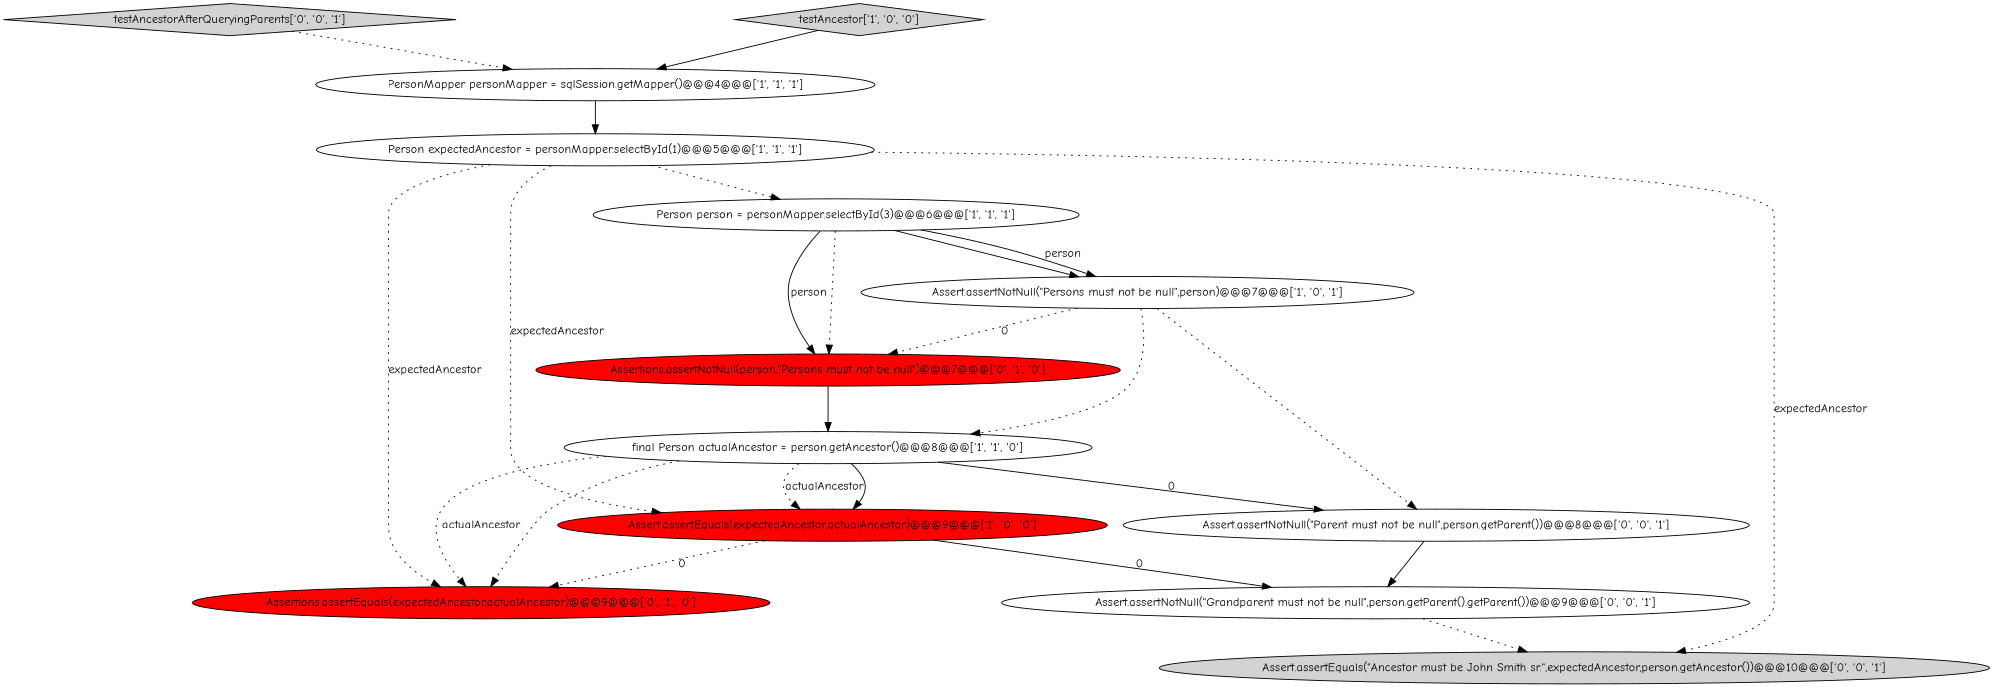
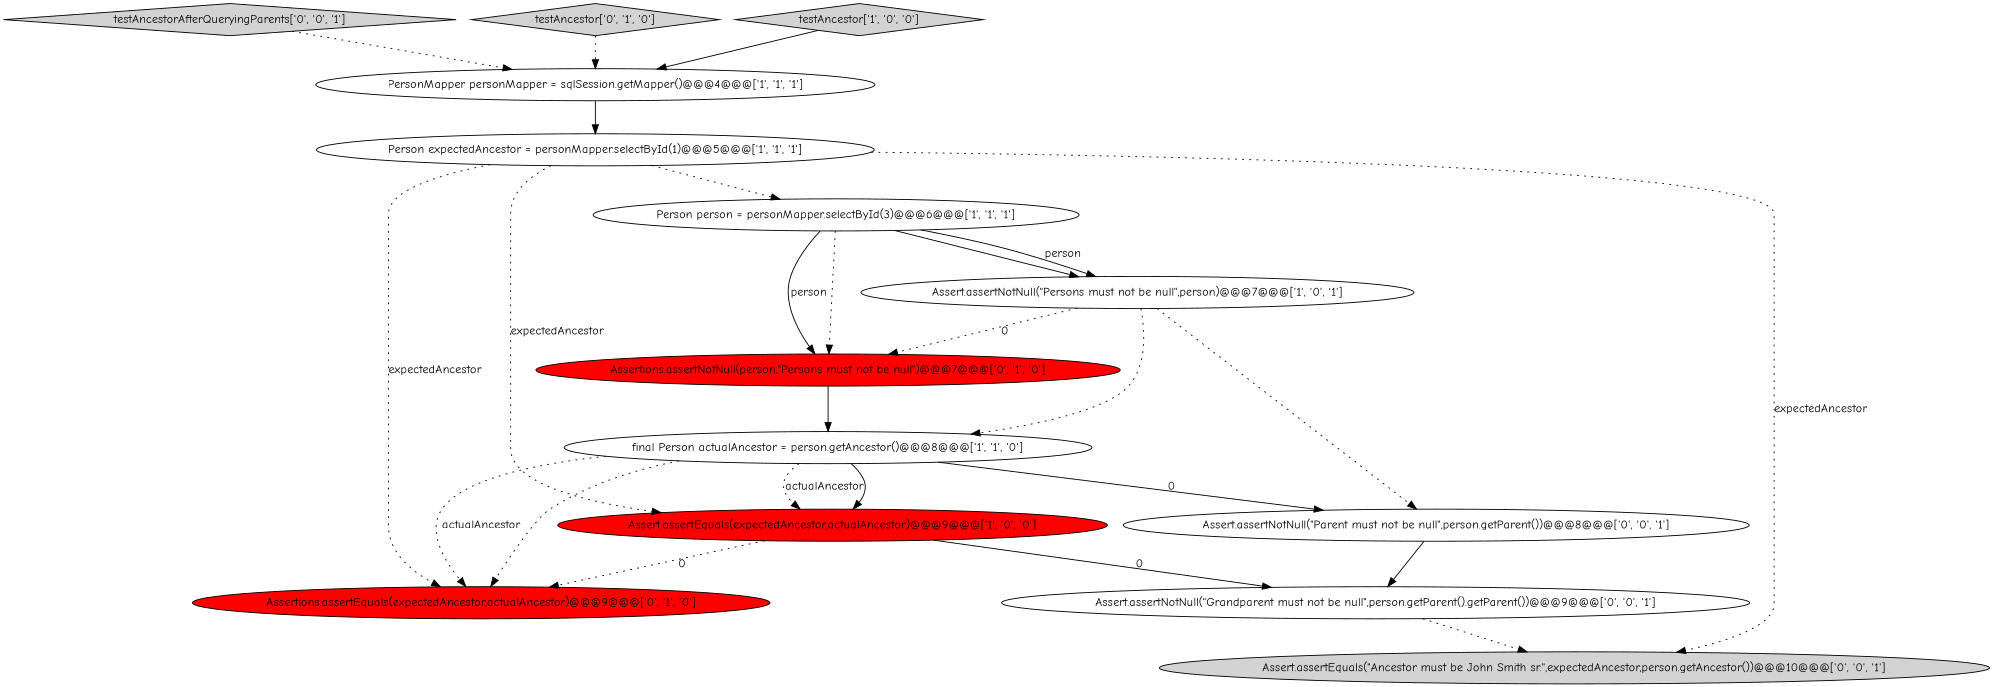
node "testAncestor['0', '1', '0']": added
